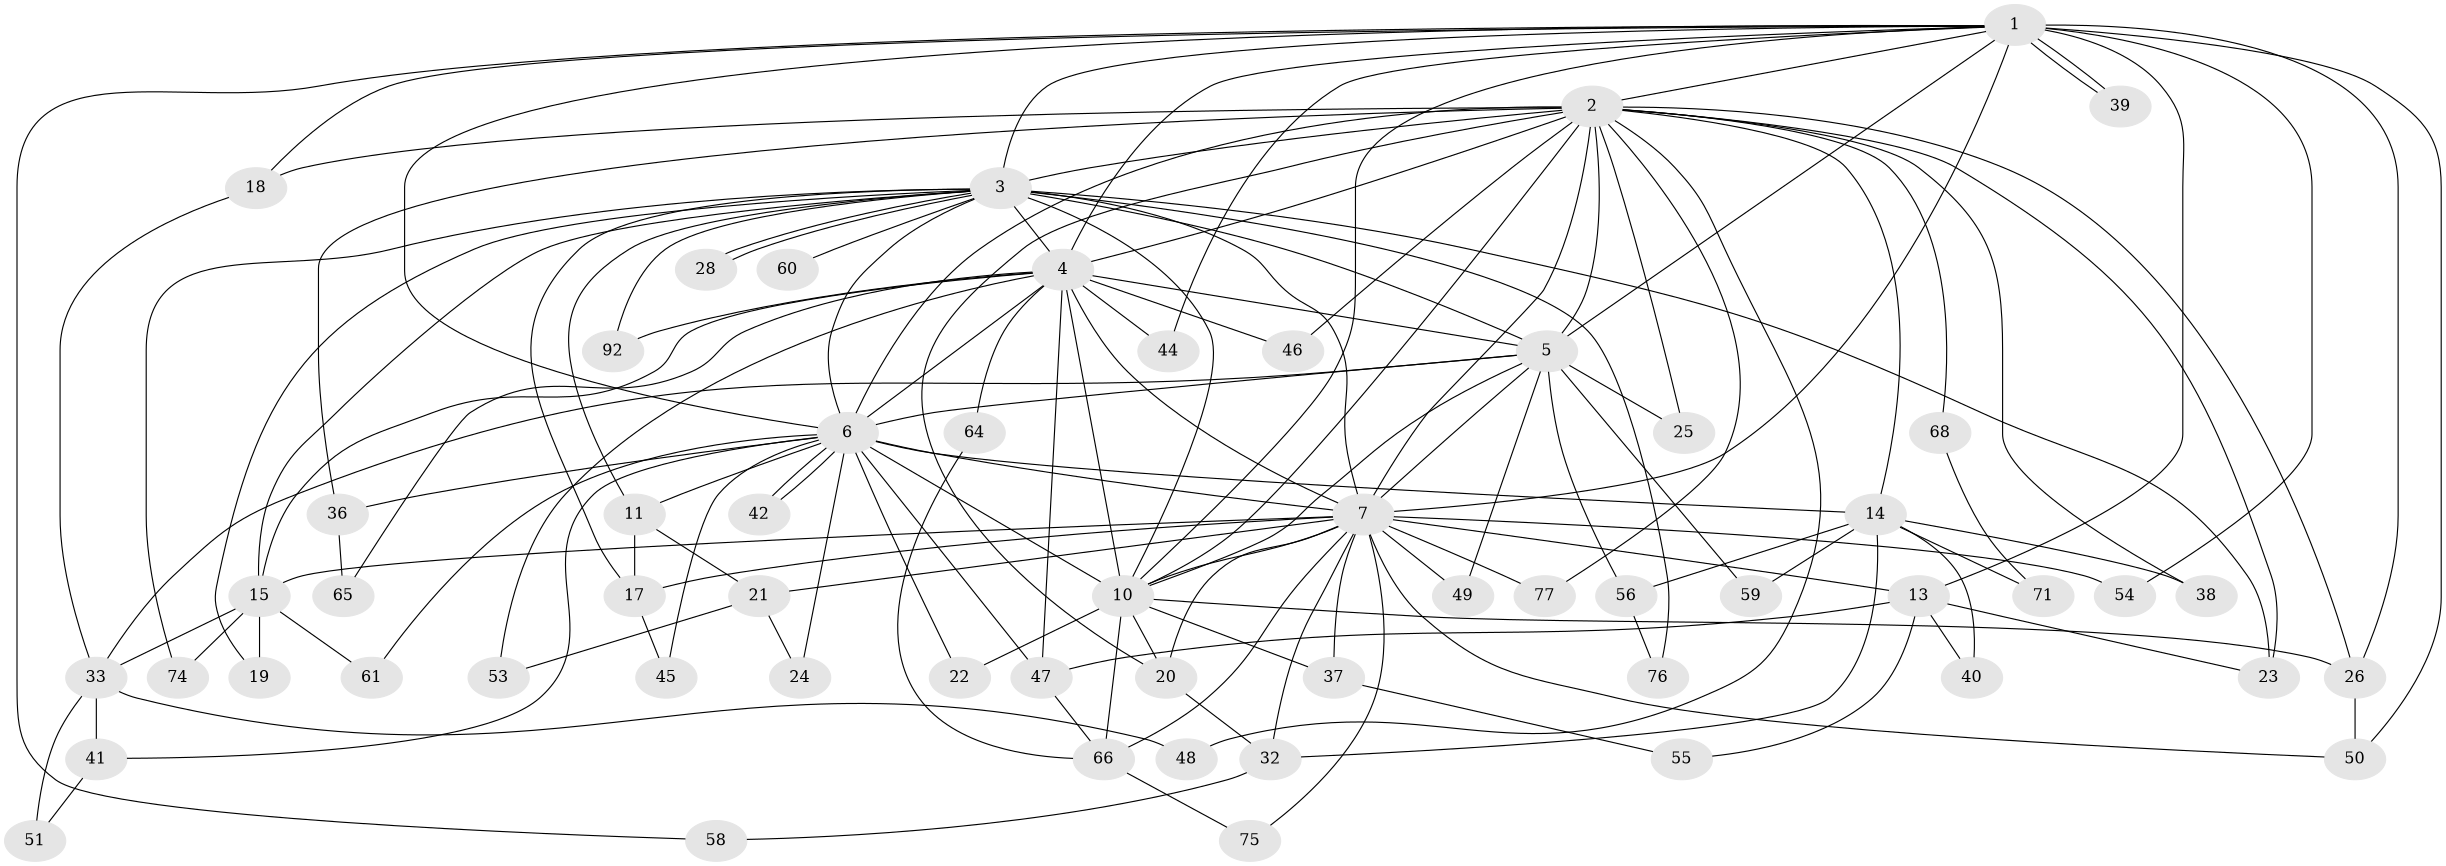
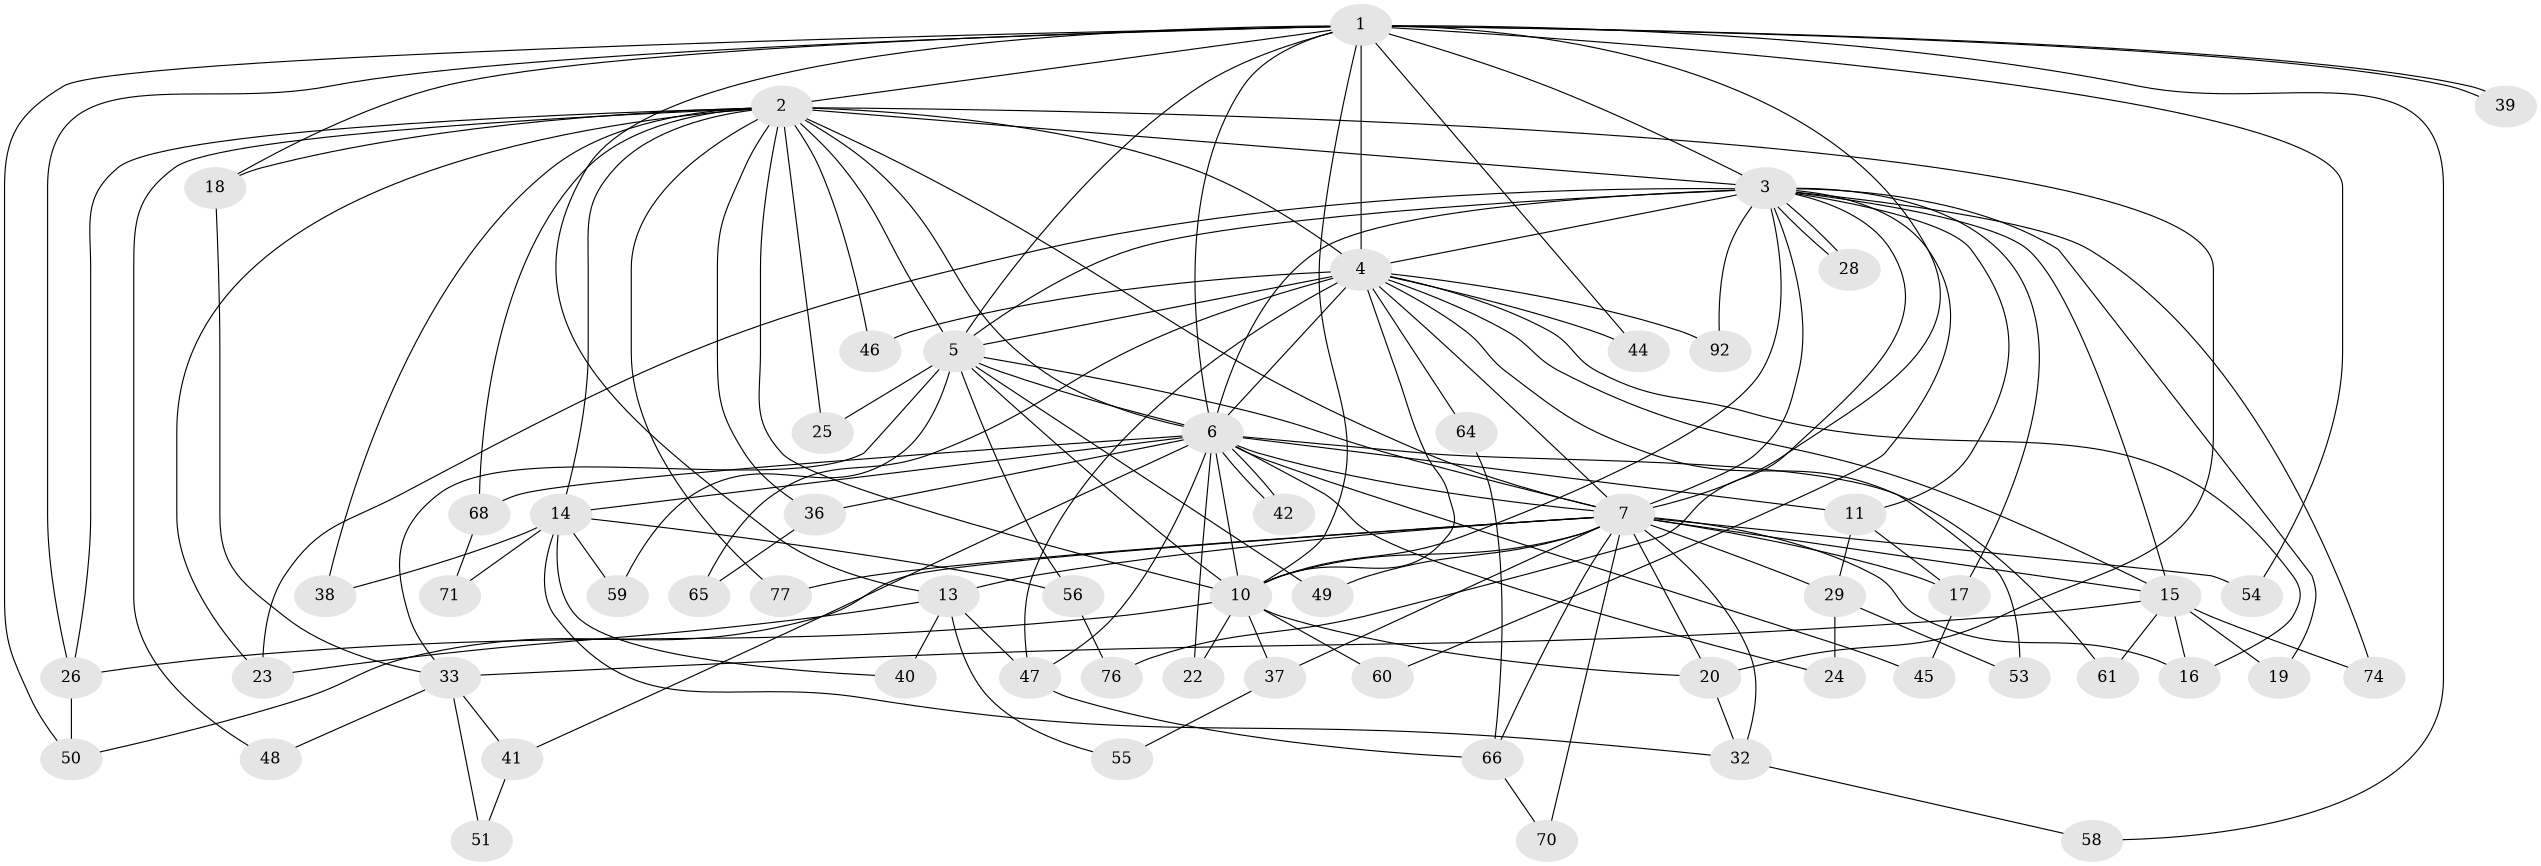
edge "6" -- "68": added
node "21": label "21" -> "29"
edge "10" -- "66": now "10" -- "60"
node "16": added
node "75": label "75" -> "70"
